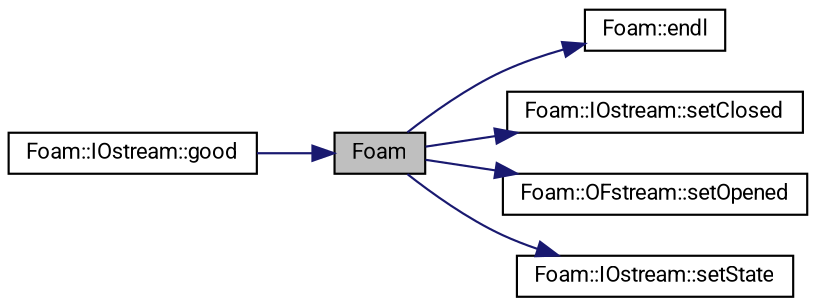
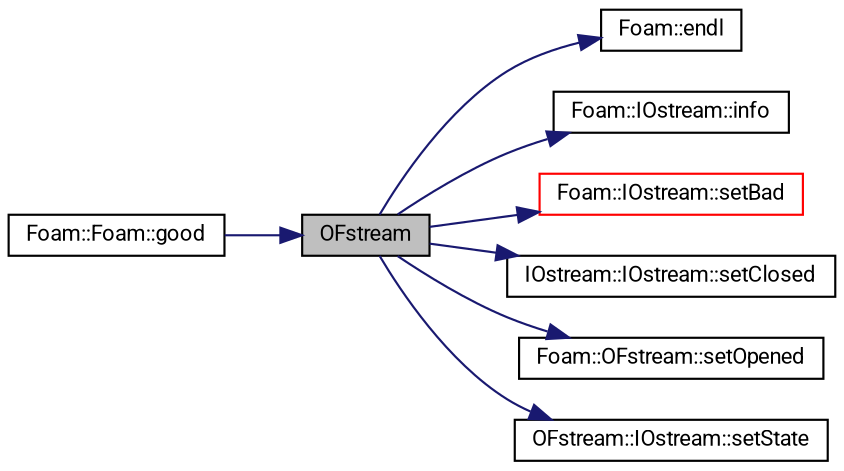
node "Foam::IOstream::setClosed": label "Foam::IOstream::setClosed" -> "IOstream::IOstream::setClosed"
node "Foam::IOstream::info": added
node "Foam::IOstream::good": label "Foam::IOstream::good" -> "Foam::Foam::good"
node "Foam": label "Foam" -> "OFstream"
node "Foam::IOstream::setBad": added
node "Foam::IOstream::setState": label "Foam::IOstream::setState" -> "OFstream::IOstream::setState"
